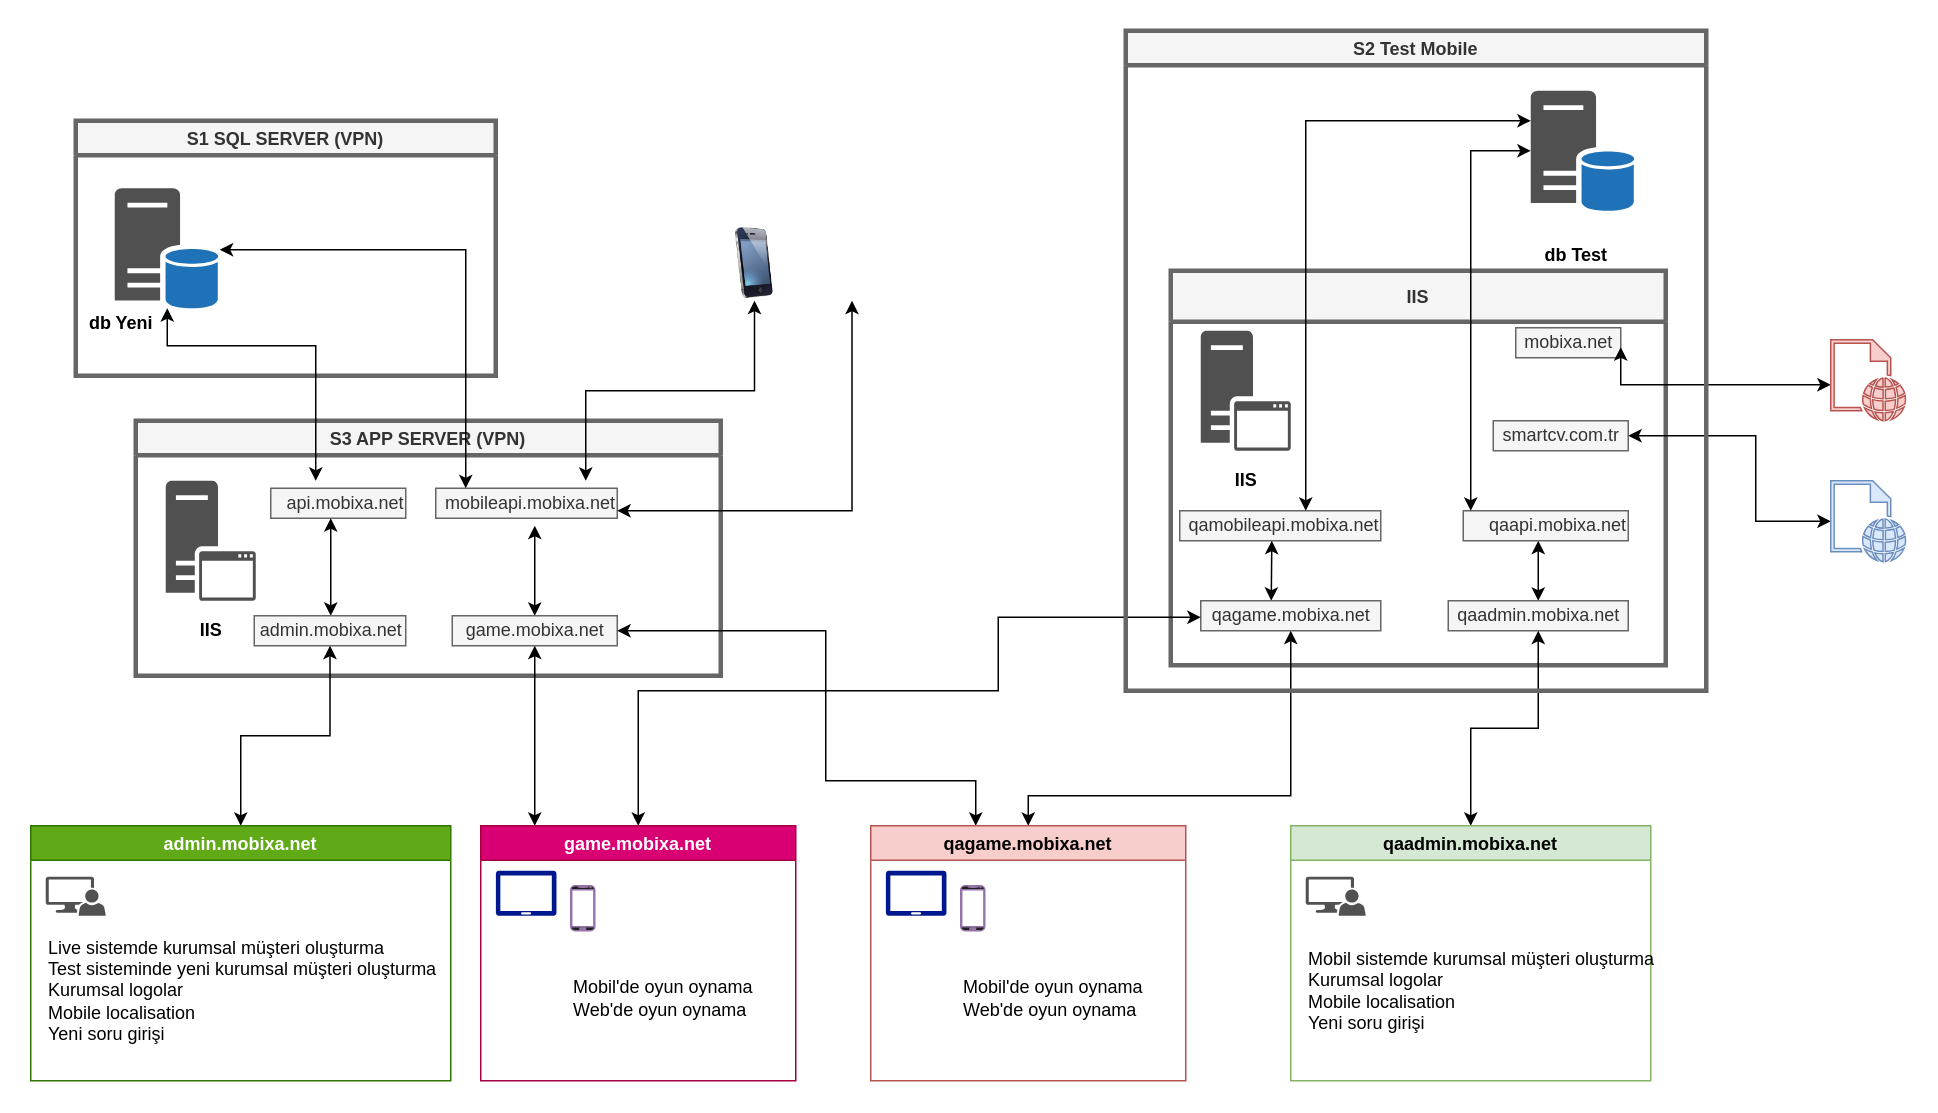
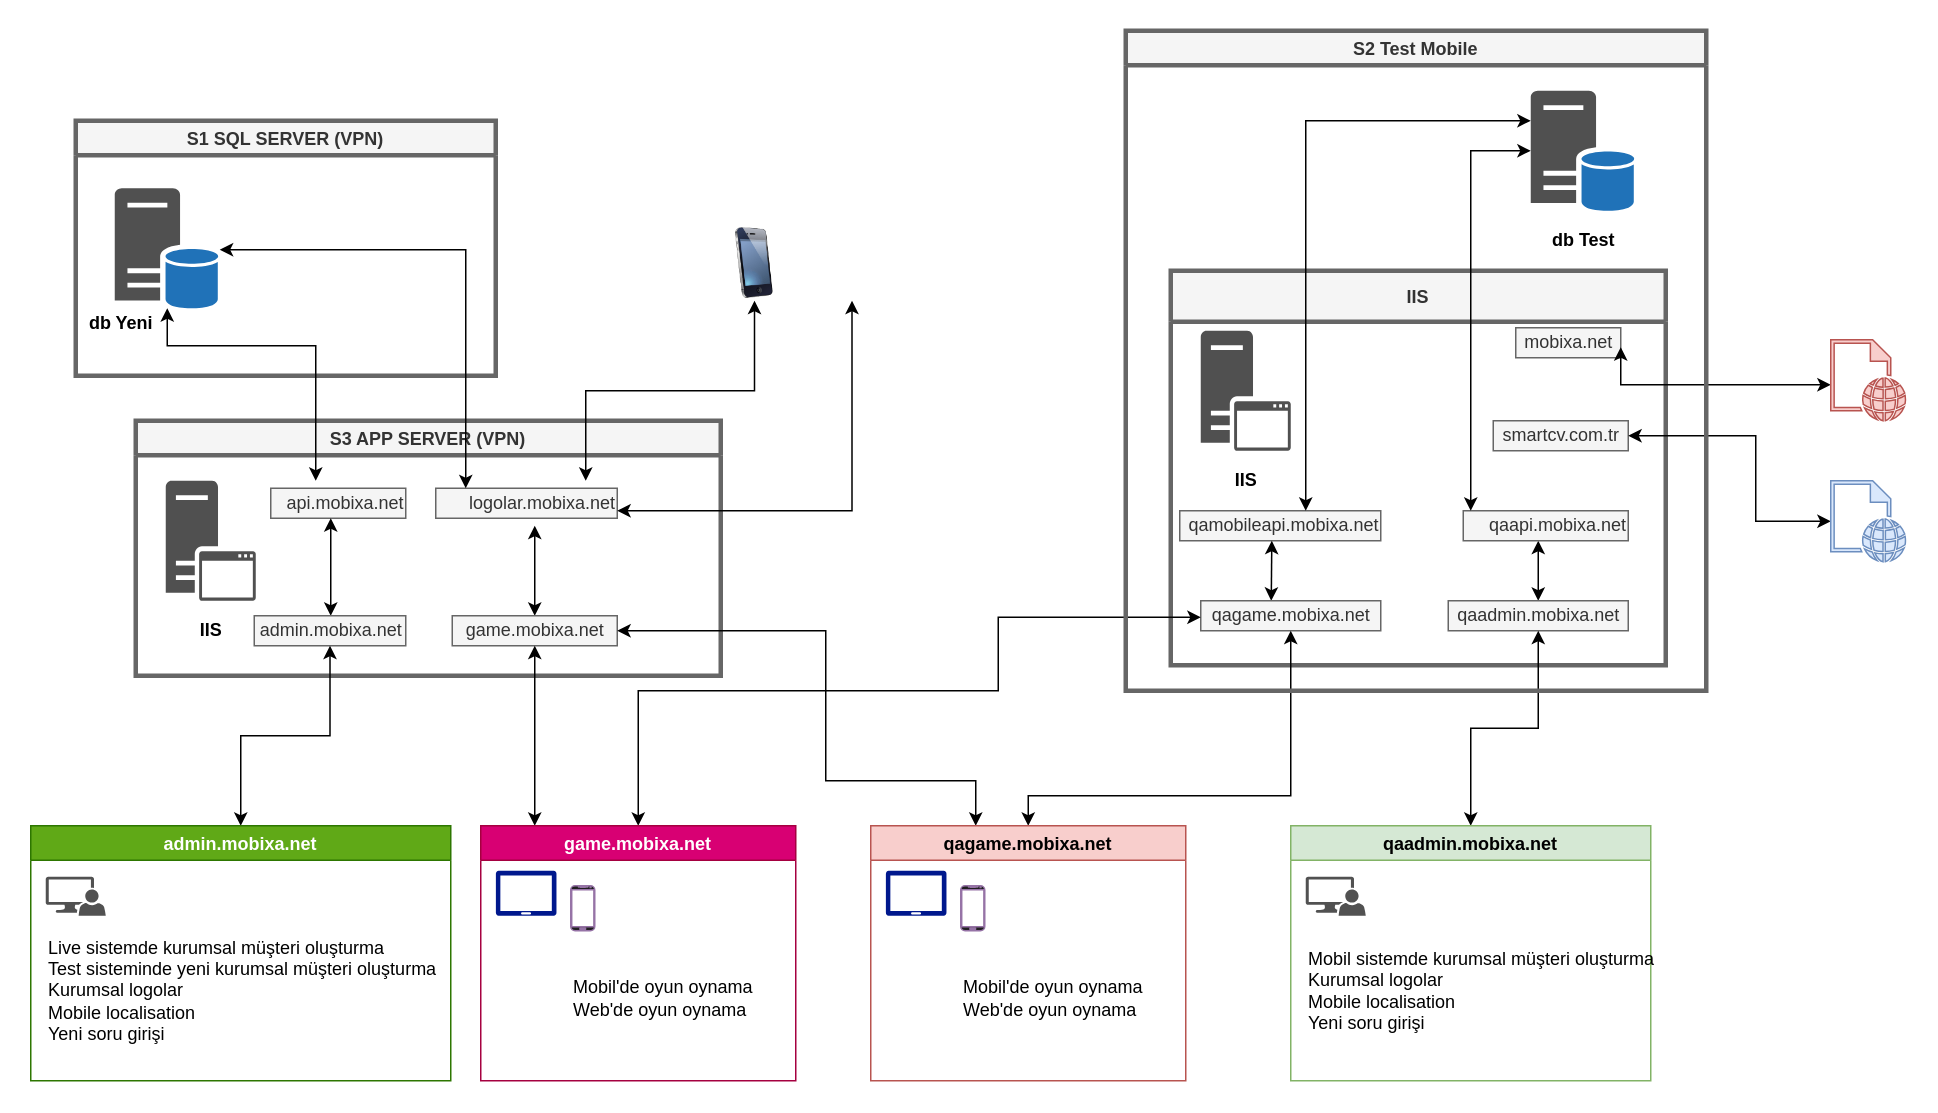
node "db Test": moved (1576, 256) -> (1583, 241)
node "mobileapi.mobixa.net": label "mobileapi.mobixa.net" -> "logolar.mobixa.net"
